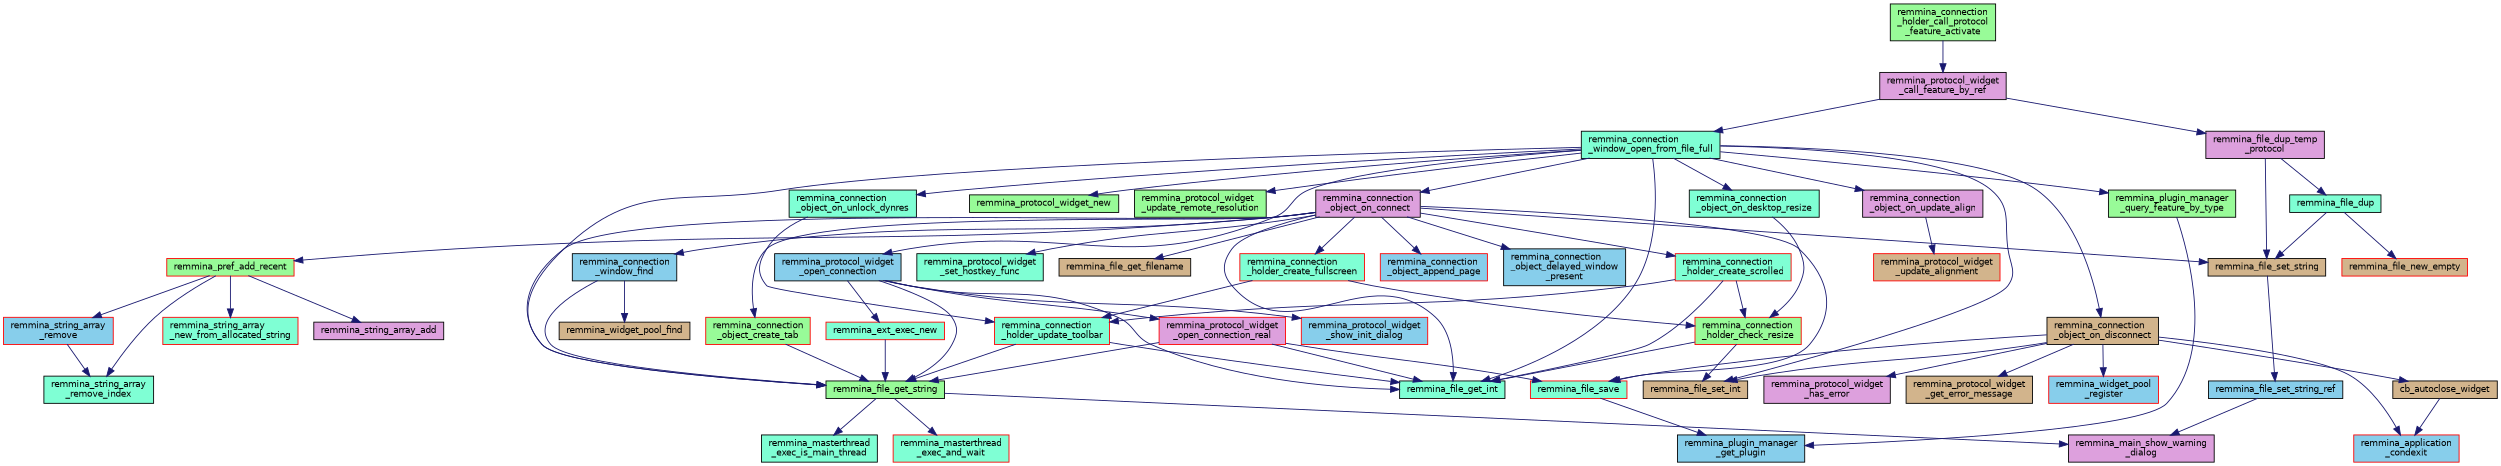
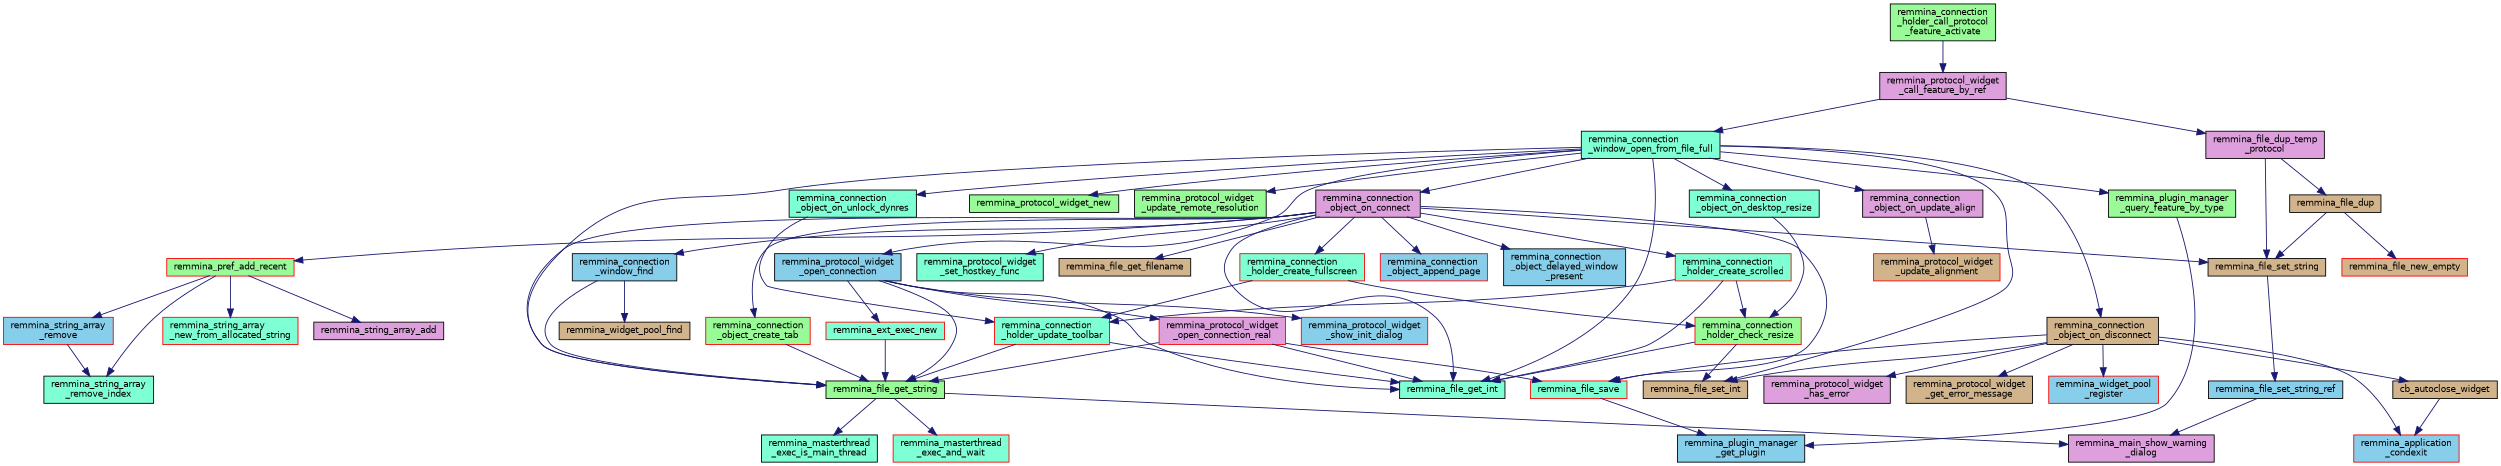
node "remmina_file_dup": fillcolor aquamarine -> tan
